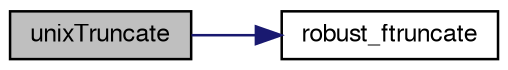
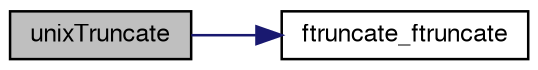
node "robust_ftruncate": label "robust_ftruncate" -> "ftruncate_ftruncate"
